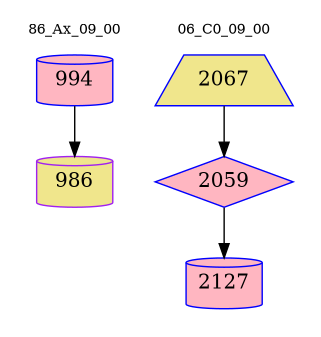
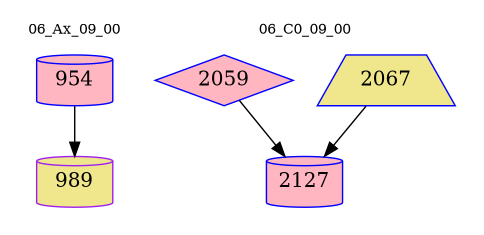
cluster "86_Ax_09_00": label "86_Ax_09_00" -> "06_Ax_09_00"
node "994": label "994" -> "954"
edge "2067" -> "2059": now "2067" -> "2127"
node "986": label "986" -> "989"
